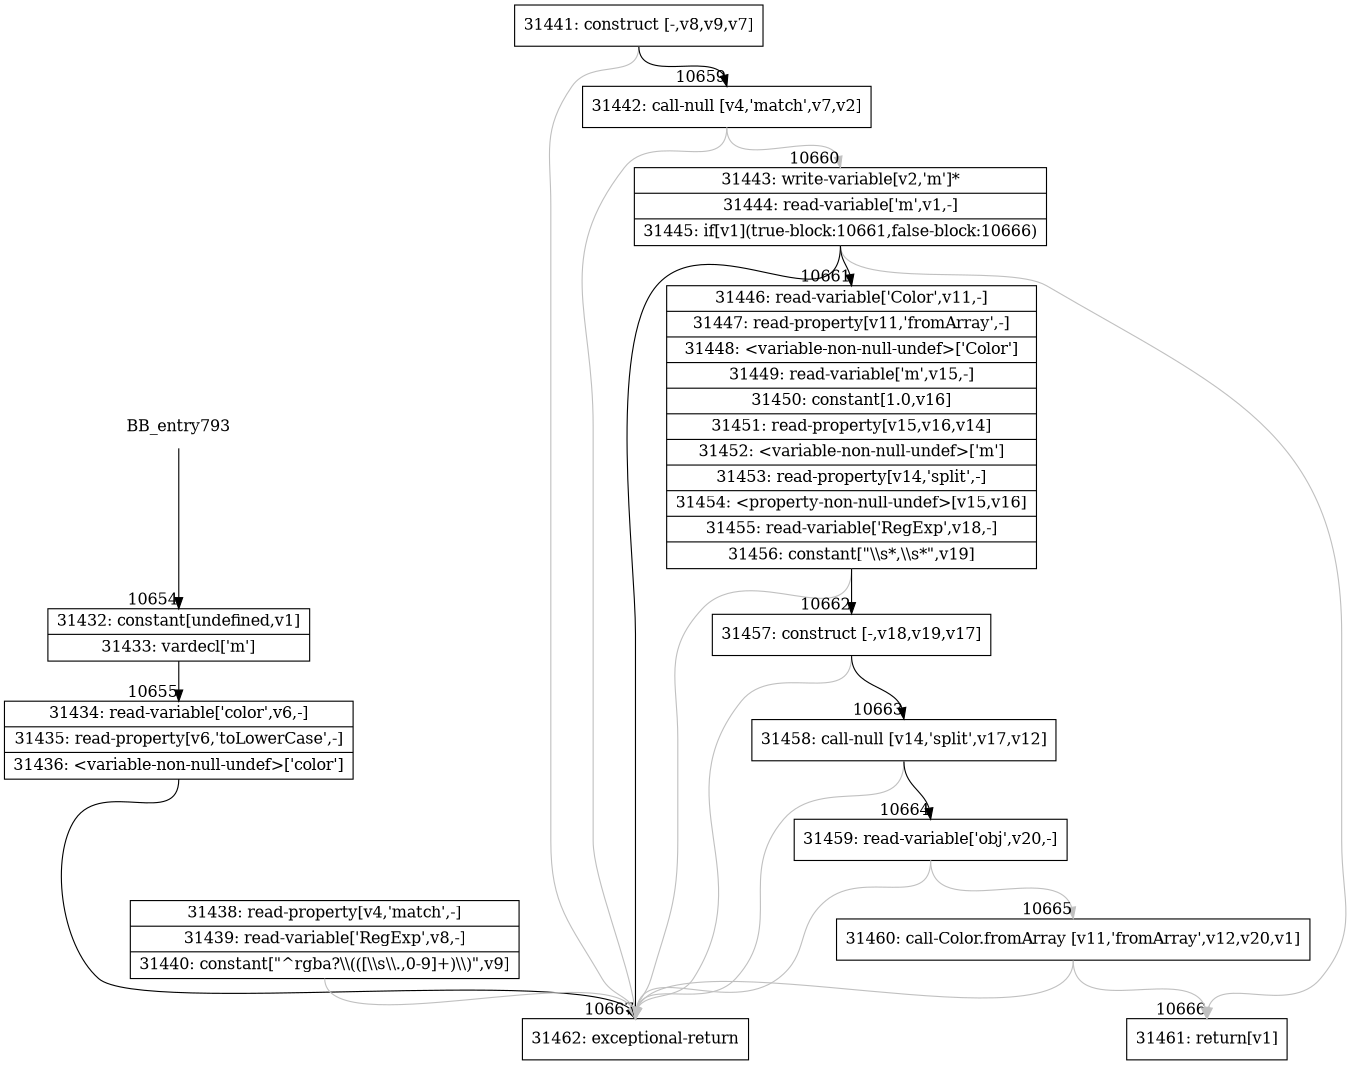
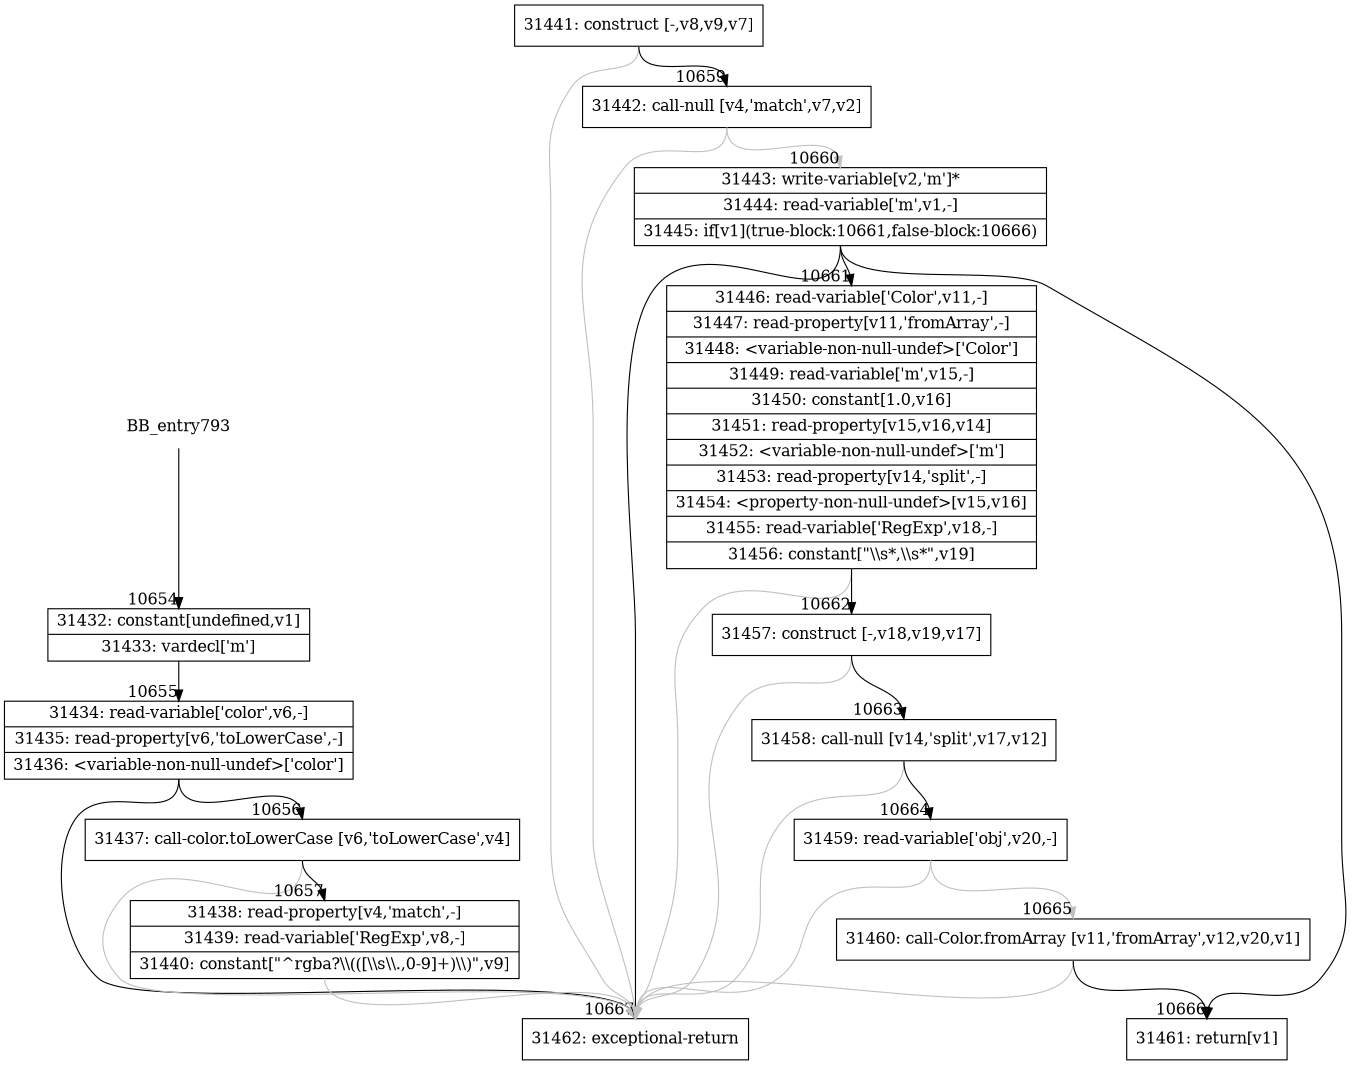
edge "31443: write-variable[v2,'m']*" -> "31461: return[v1]": color gray -> black
node "31437: call-color.toLowerCase [v6,'toLowerCase',v4]": added
edge "31460: call-Color.fromArray [v11,'fromArray',v12,v20,v1]" -> "31461: return[v1]": color gray -> black
